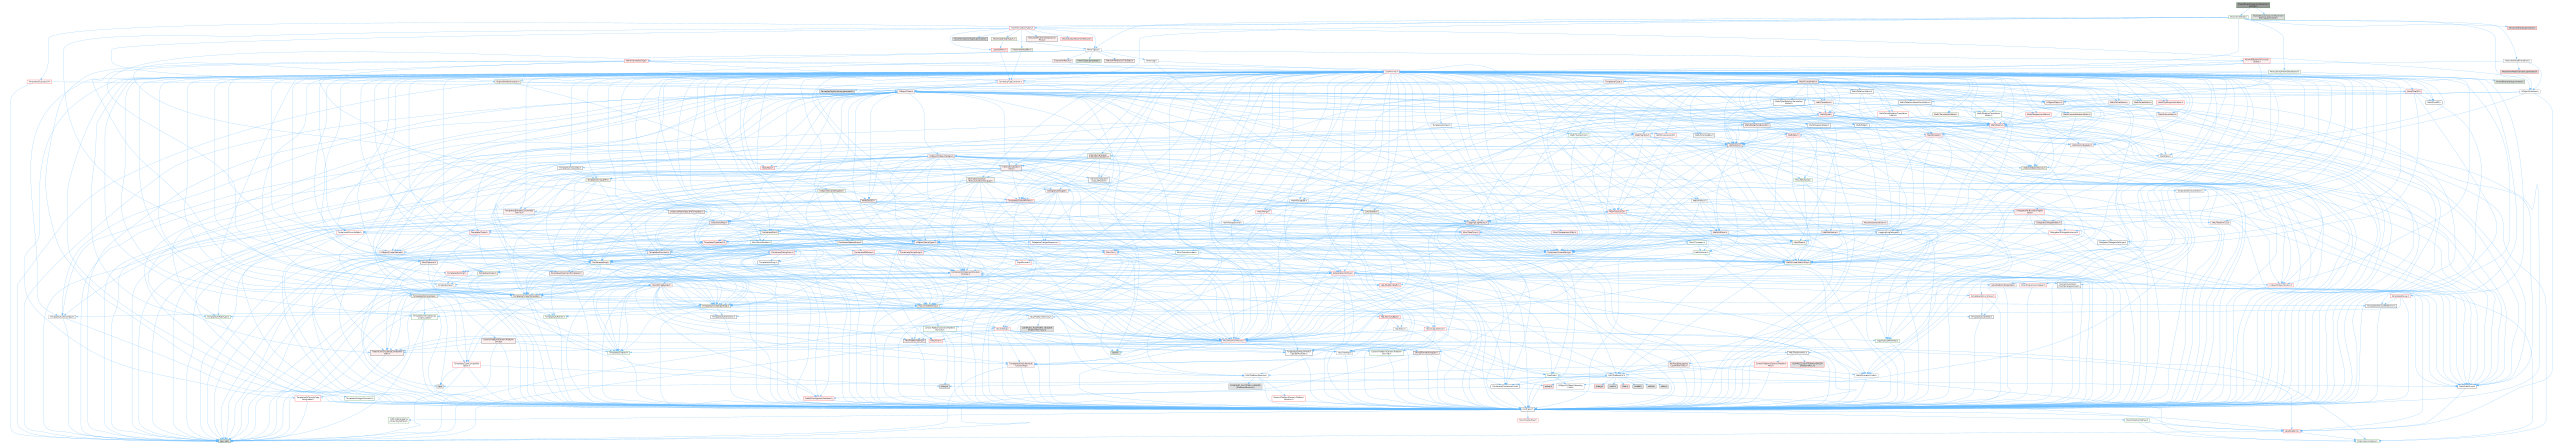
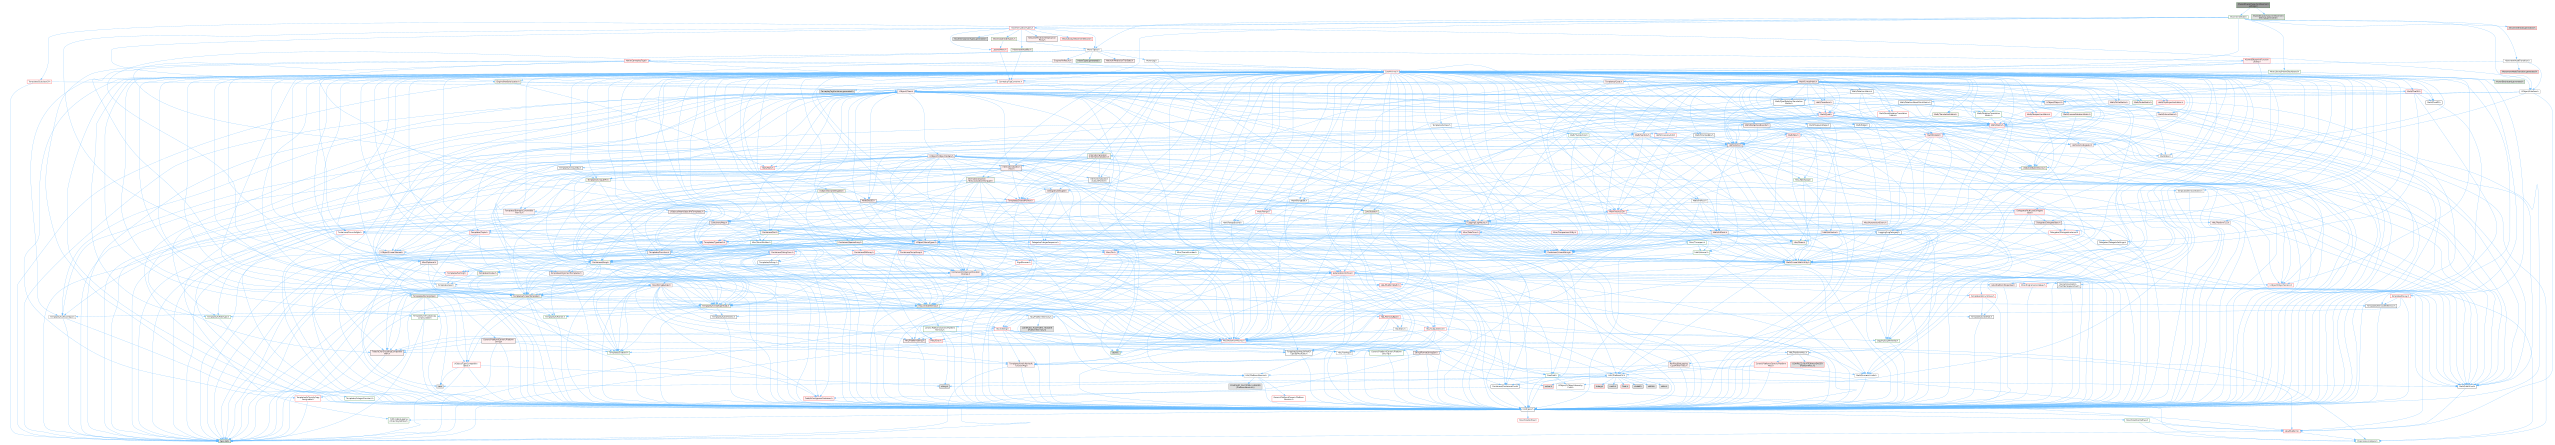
node "Templates/TypeCompatible Bytes.h": label "Templates/TypeCompatible Bytes.h" -> "UObject/TypeCompatible Bytes.h"
edge "Math/Box.h" -> "CoreTypes.h": now "Math/Box.h" -> "ProfilingDebugging /UMemoryDefines.h"
